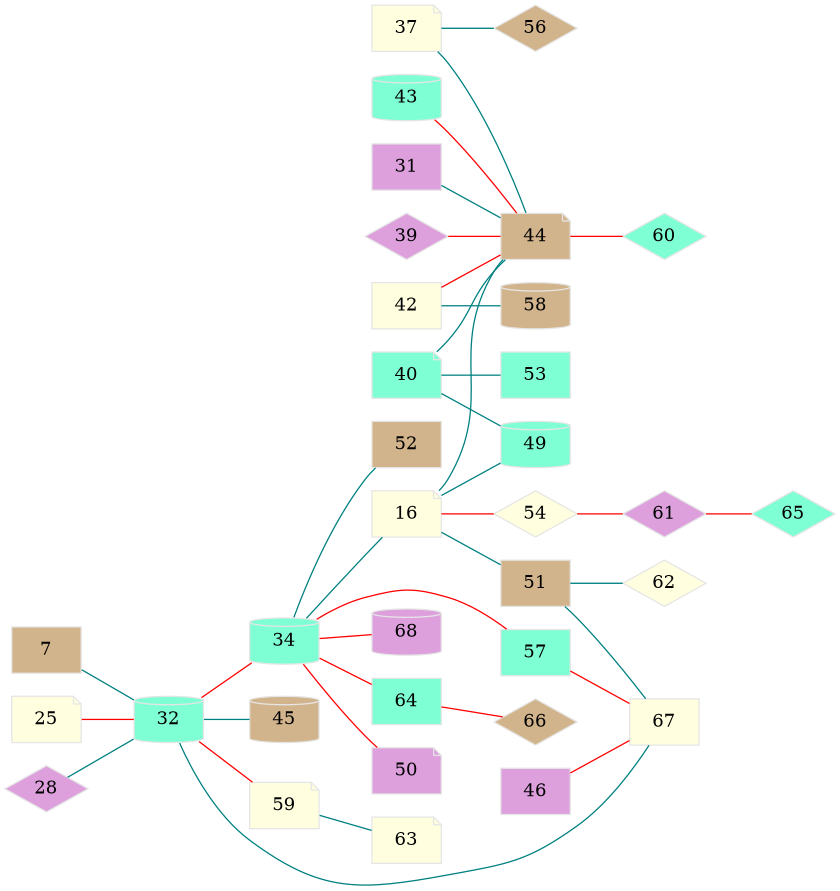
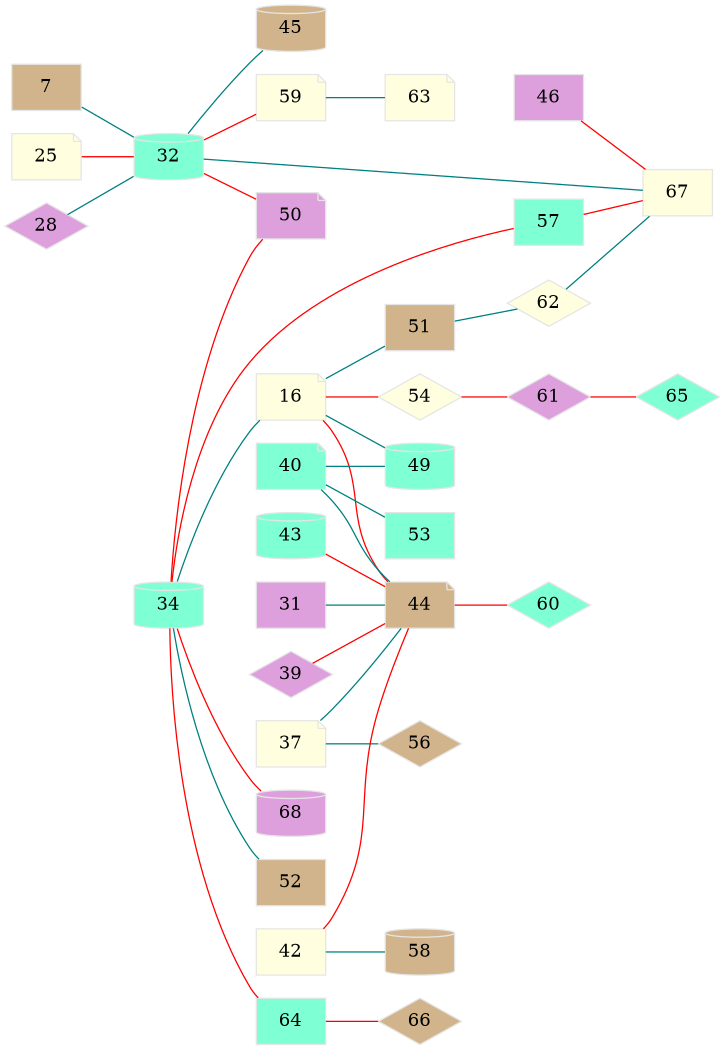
edge "44" -- "16": color teal -> red
edge "51" -- "67": now "62" -- "67"
edge "34" -- "32": now "50" -- "32"
